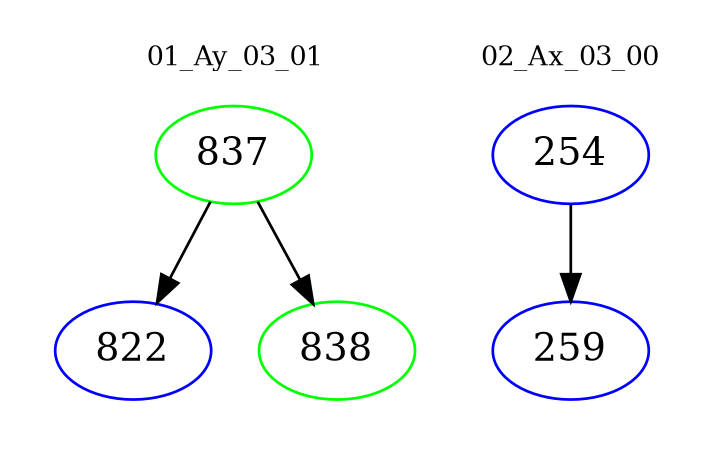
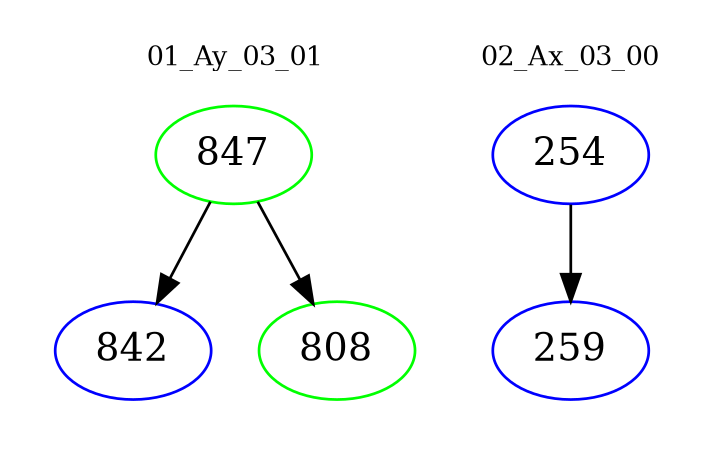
node "837": label "837" -> "847"
node "822": label "822" -> "842"
node "838": label "838" -> "808"
